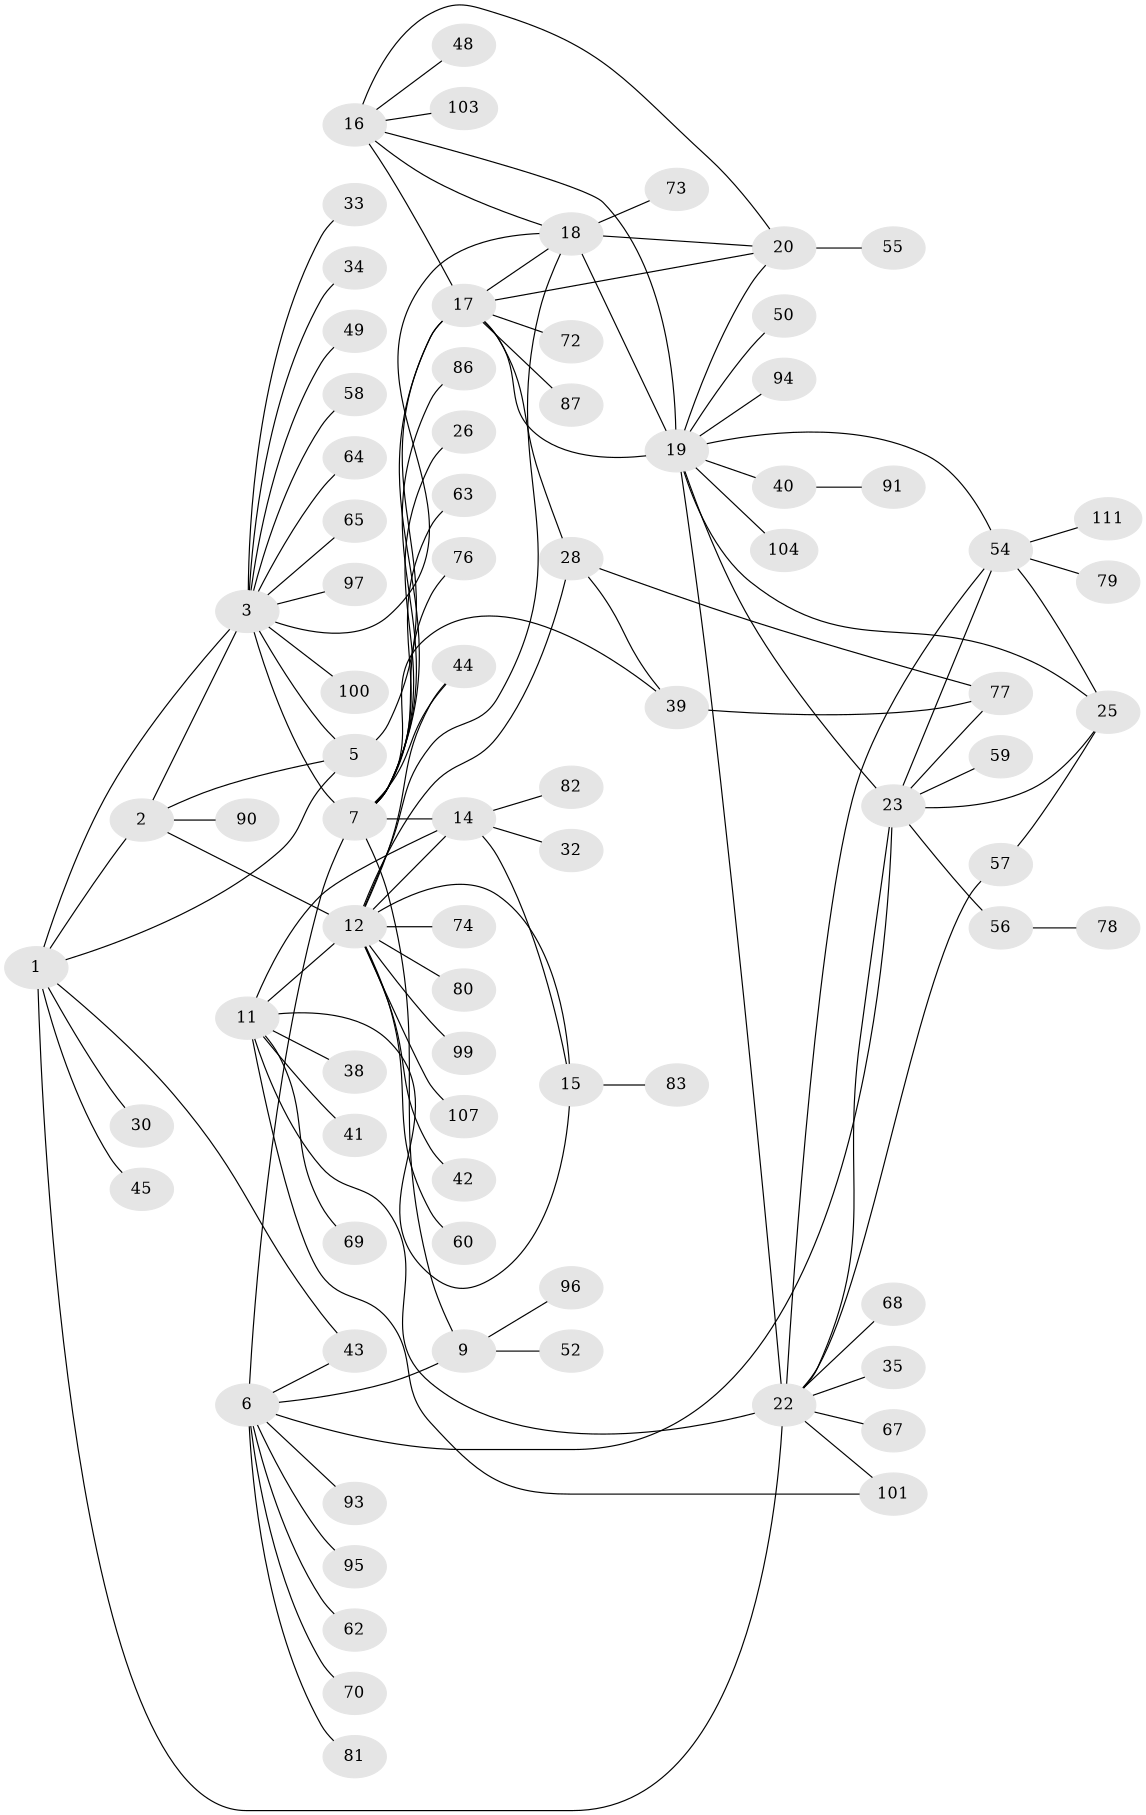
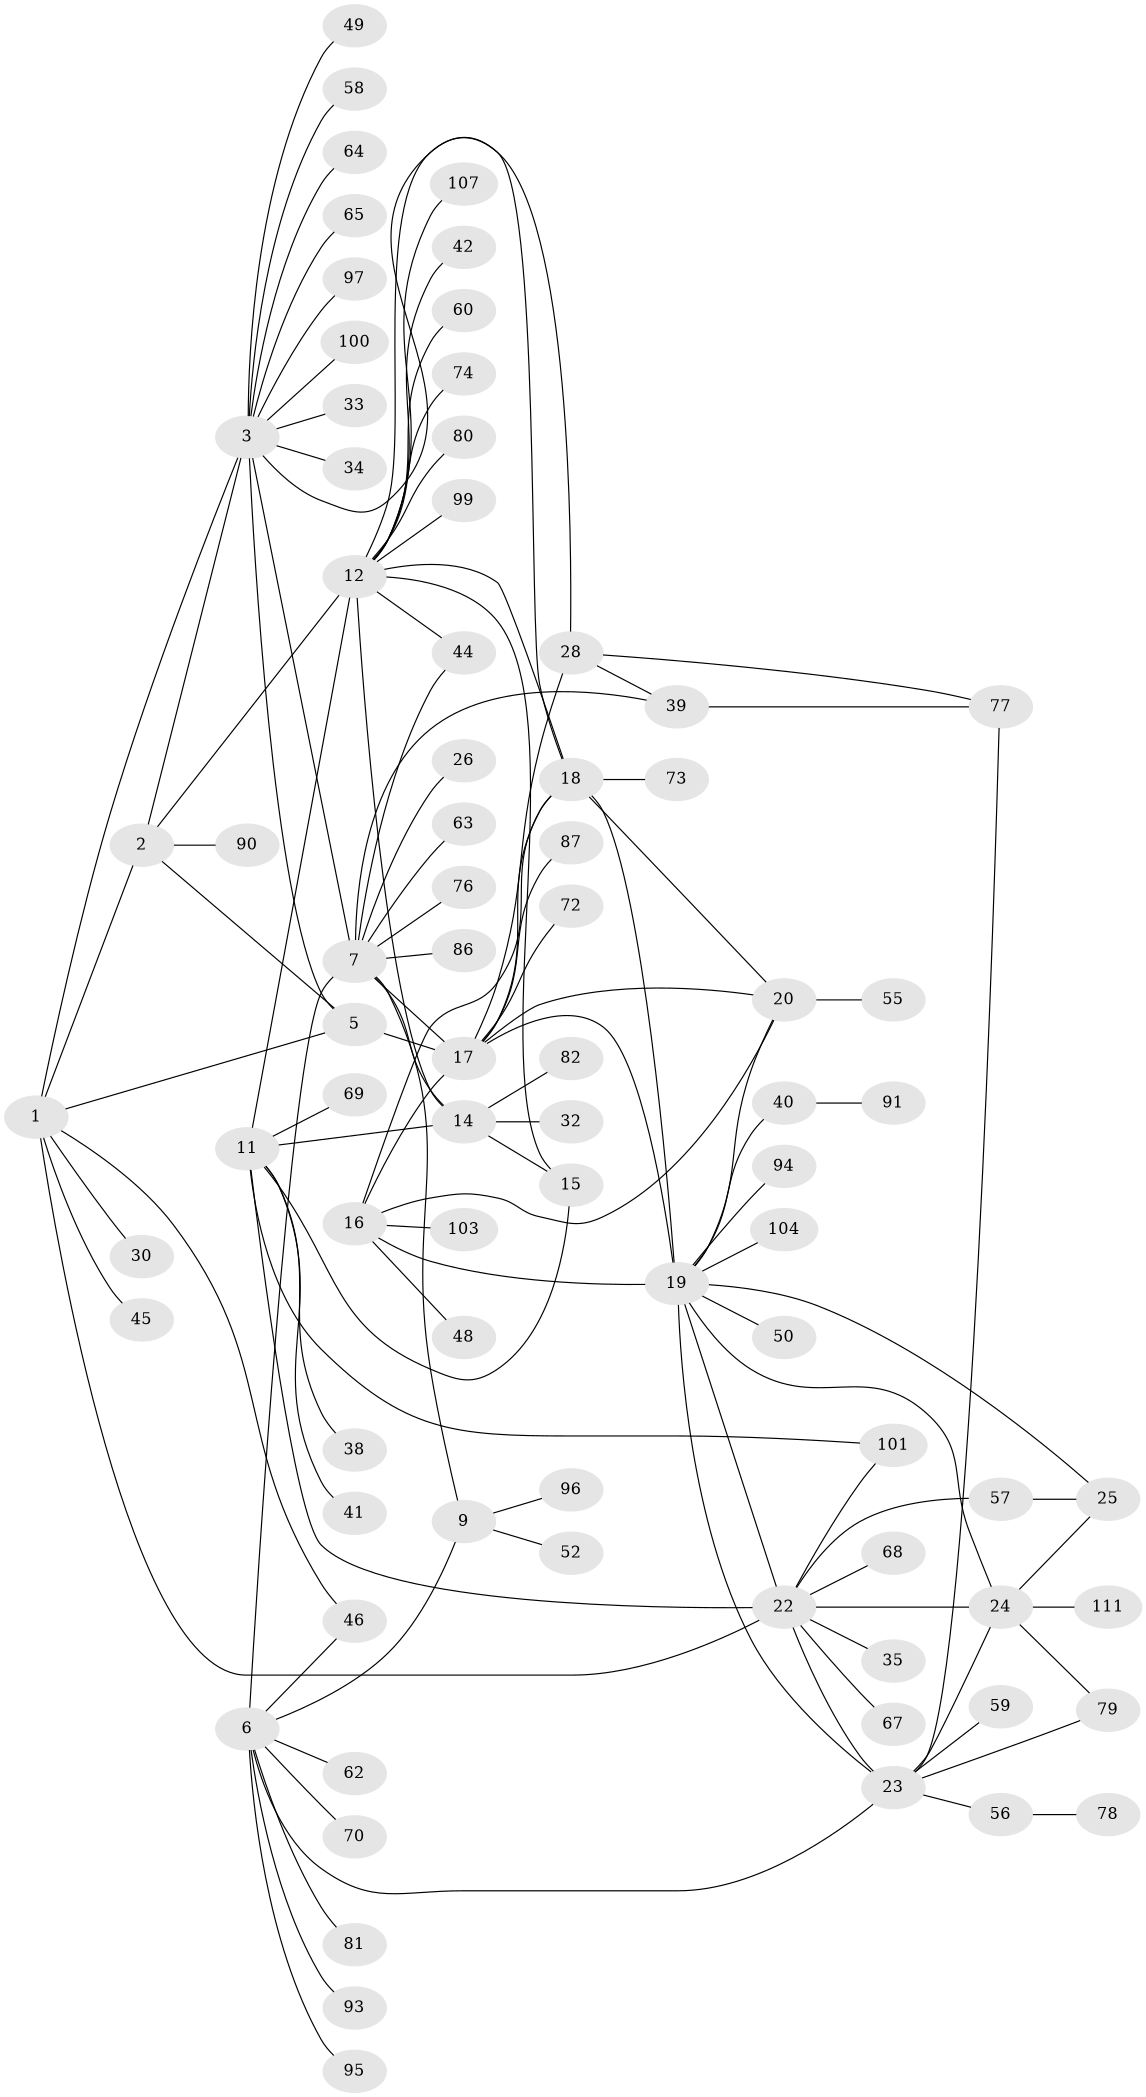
node "54": label "54" -> "24"
edge "25" -- "23": now "79" -- "23"
node "83": removed
node "43": label "43" -> "46"
